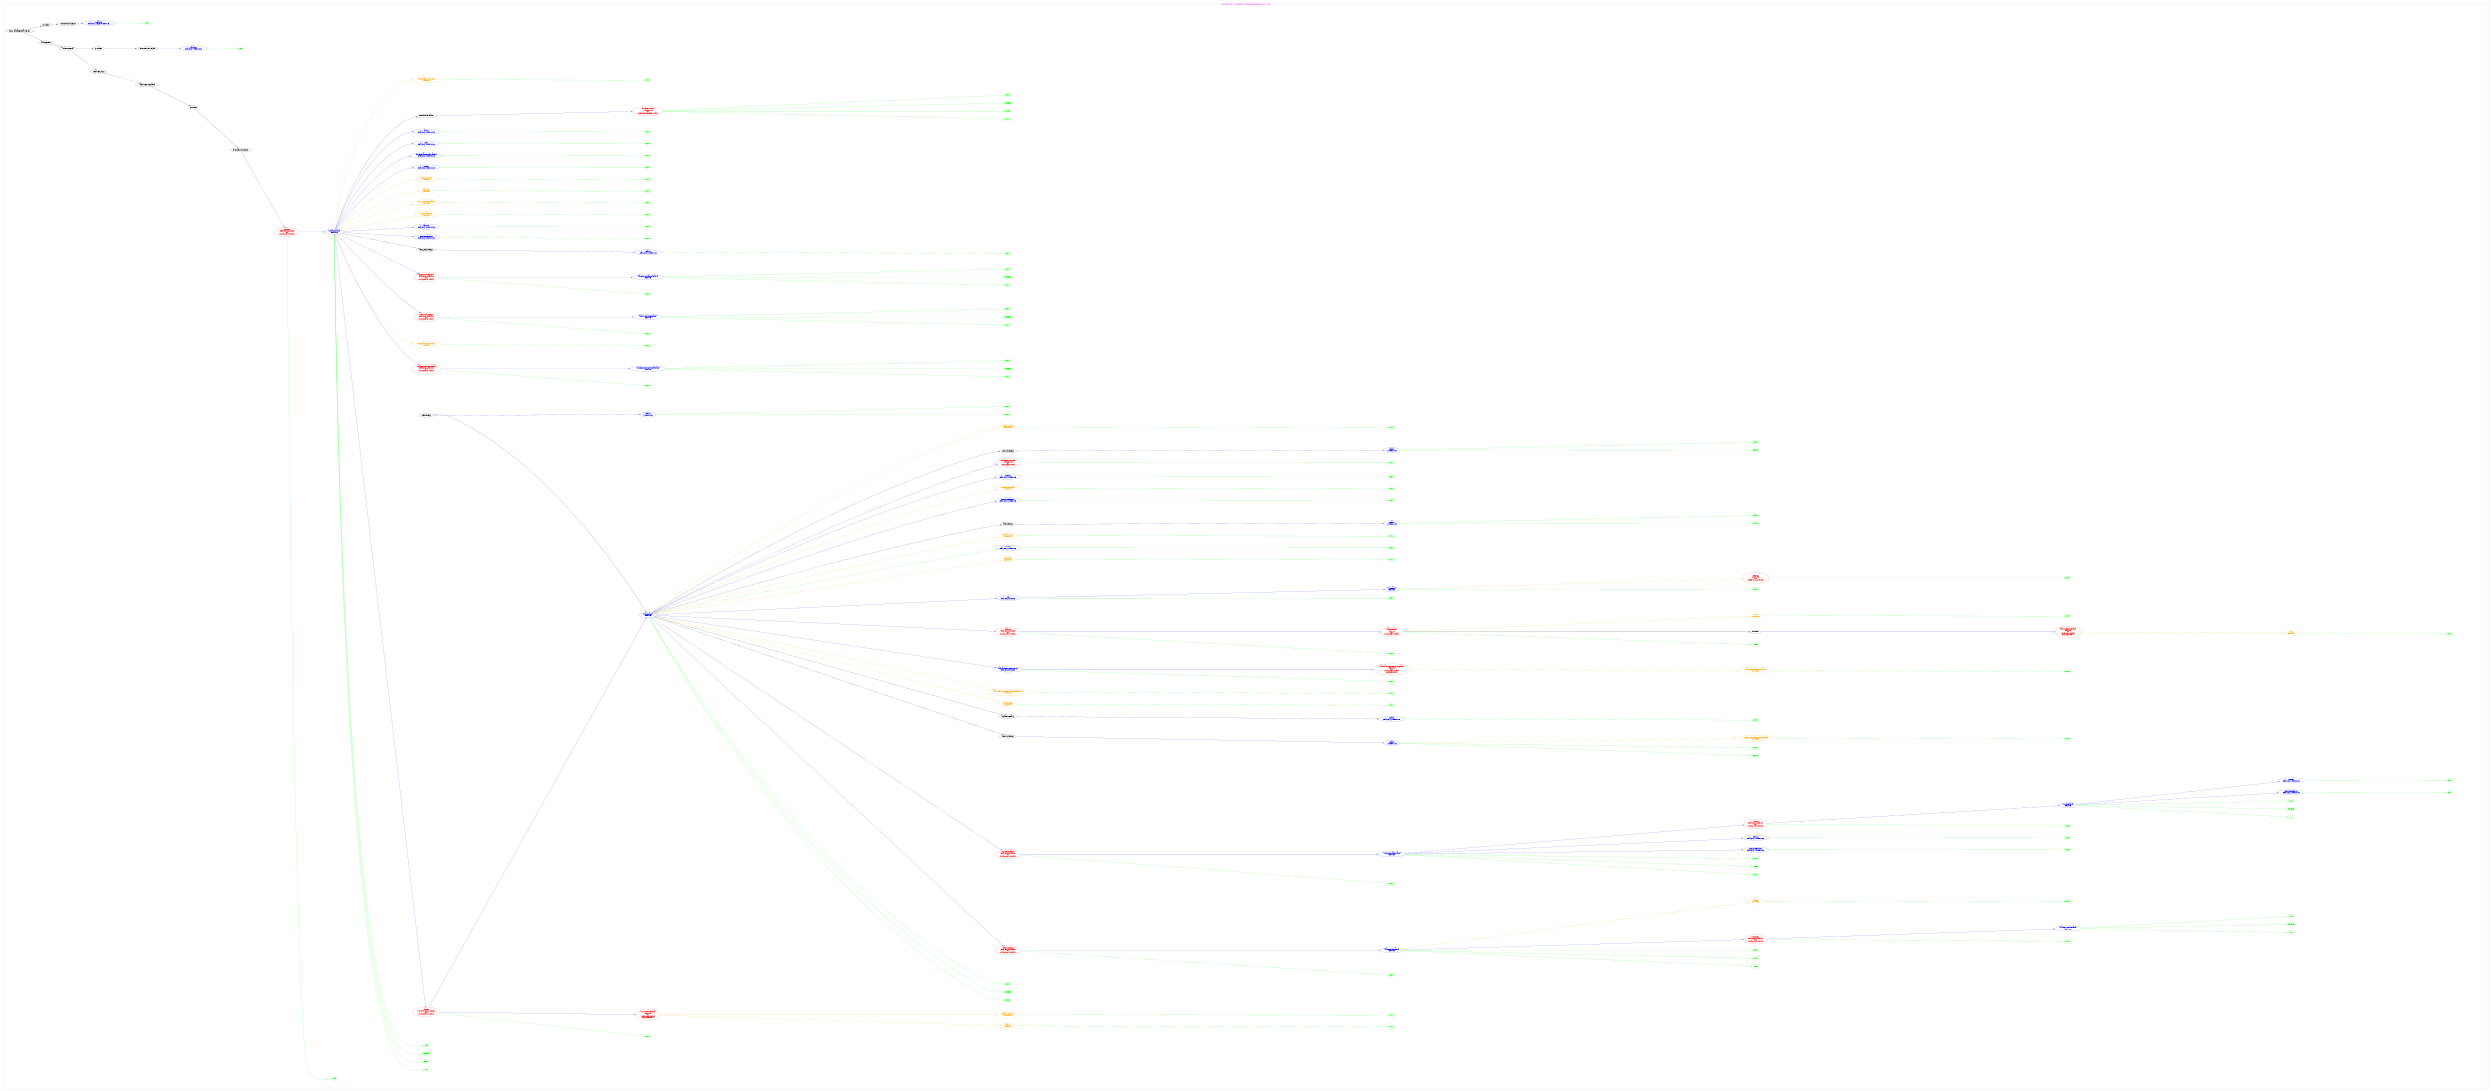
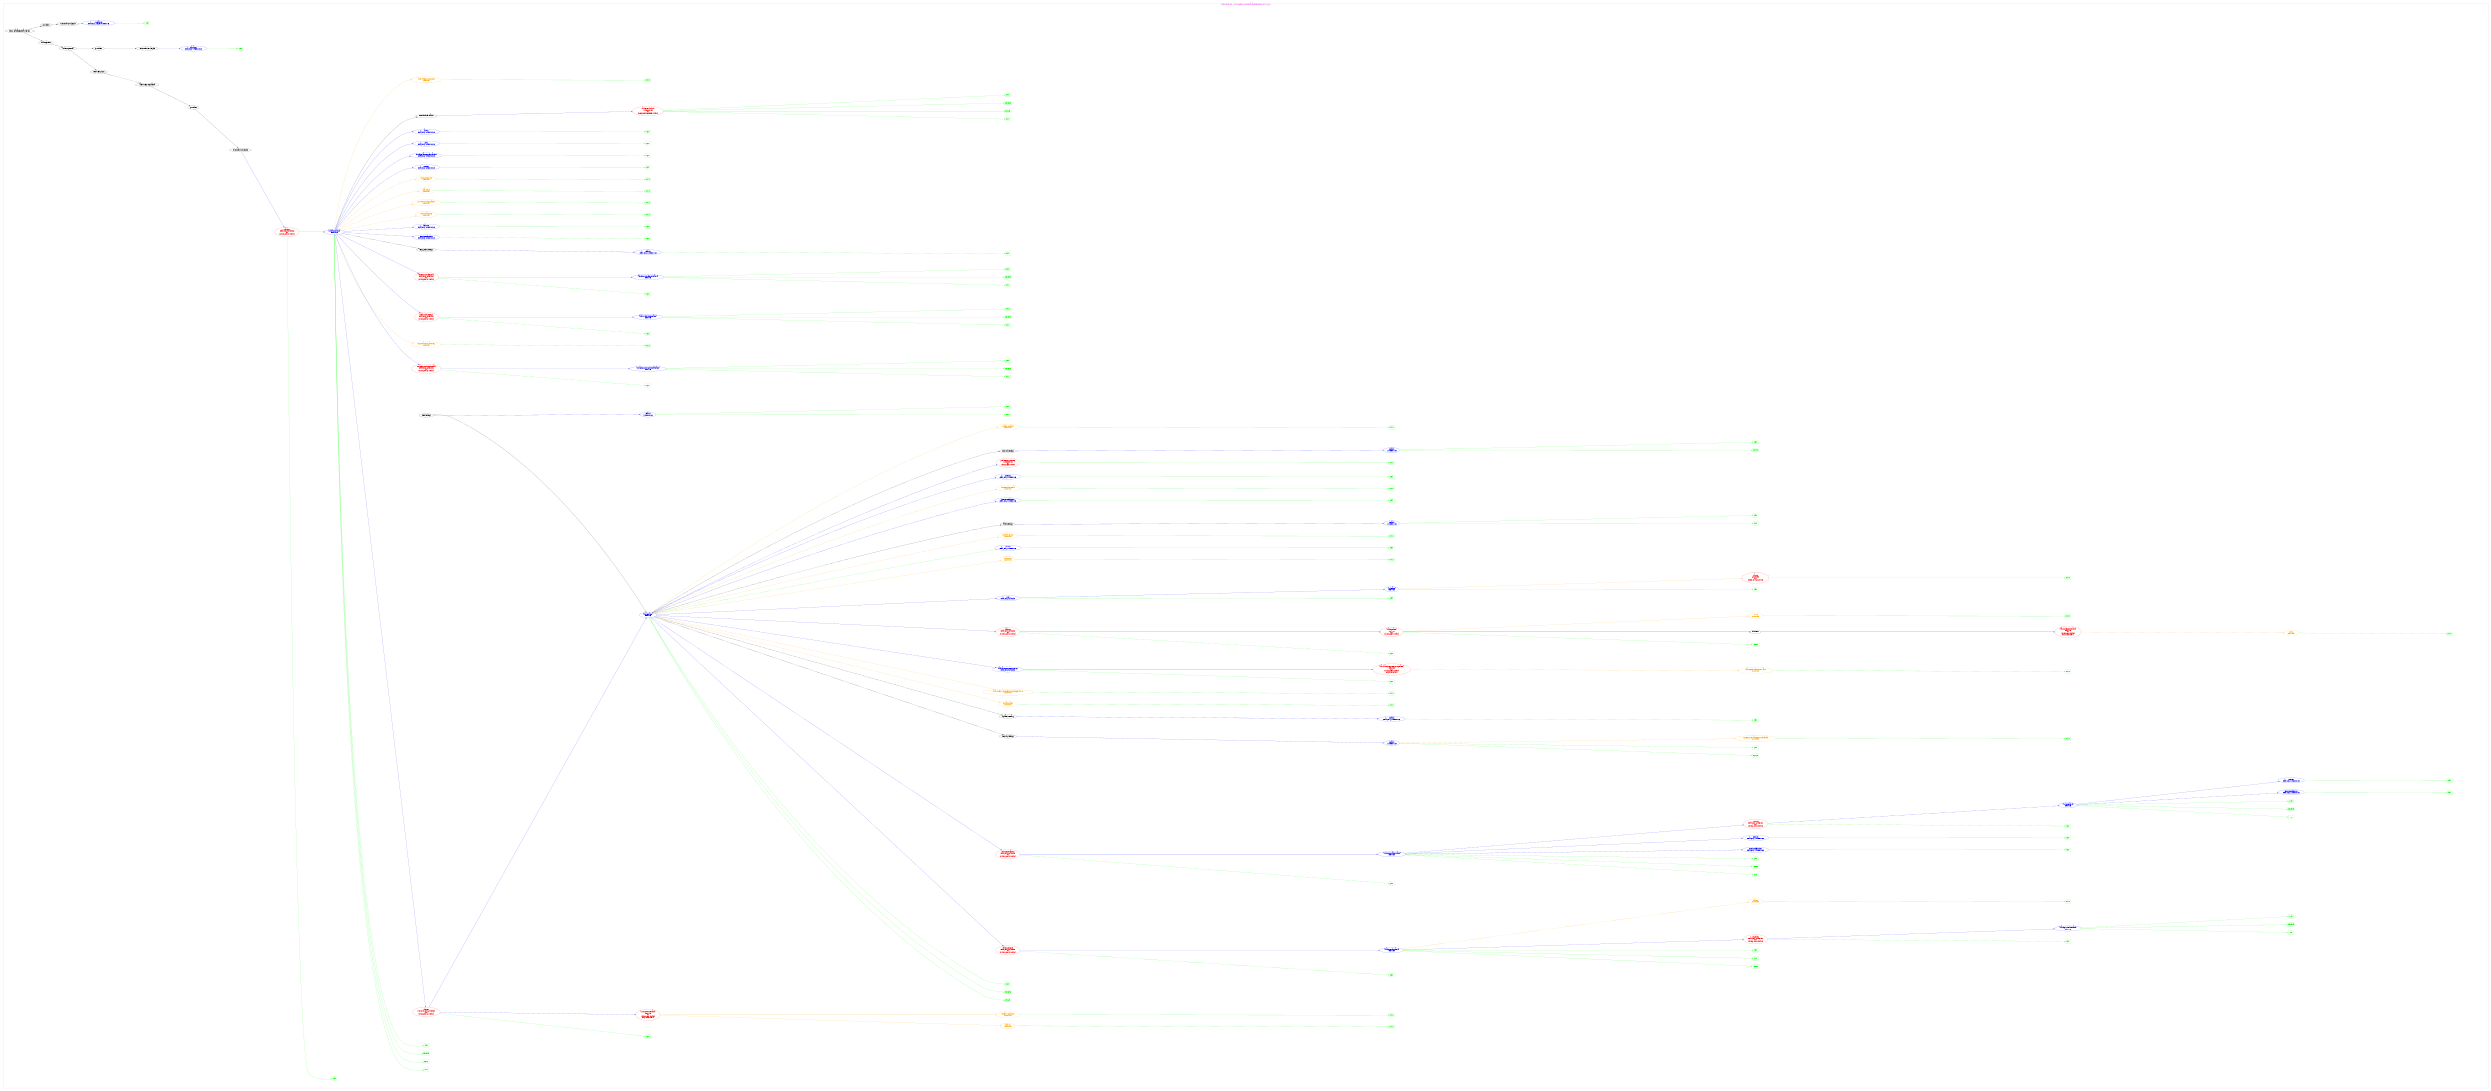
node "/metrics Controller but Delete Verb Controller": label "/metrics Controller but Delete Verb Controller" -> "/cancel Controller but Delete Verb Controller"
